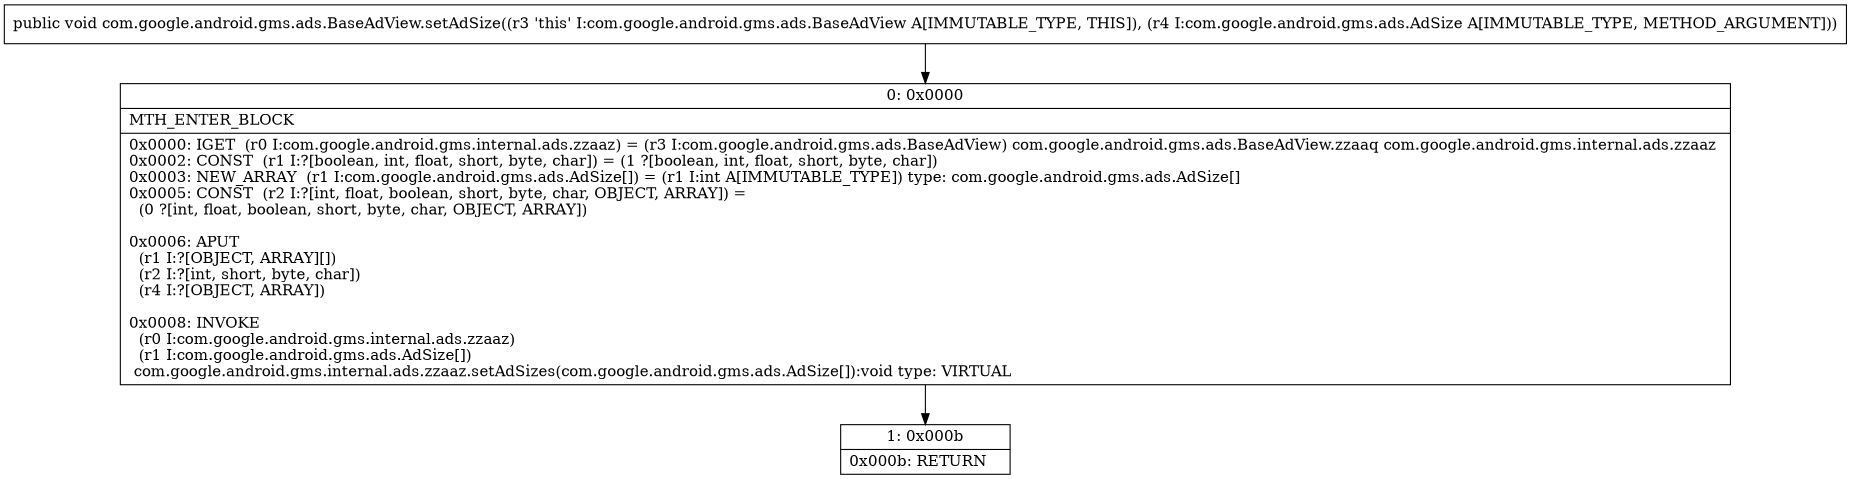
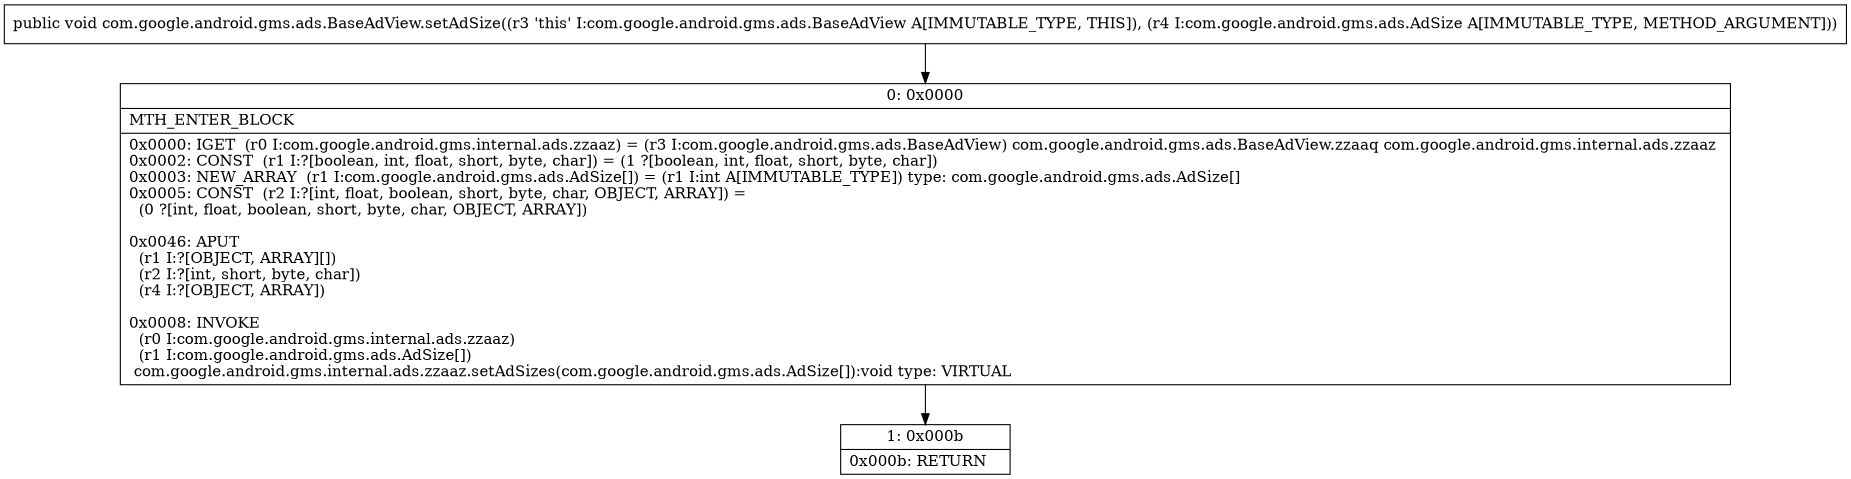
node "0: 0x0000": text "0x0006: APUT" -> "0x0046: APUT"
